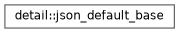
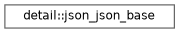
node "detail::json_default_base": label "detail::json_default_base" -> "detail::json_json_base"
